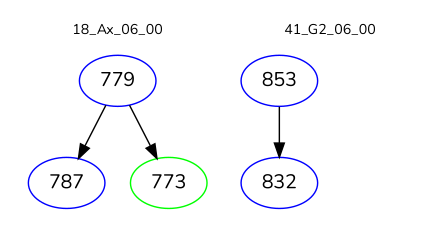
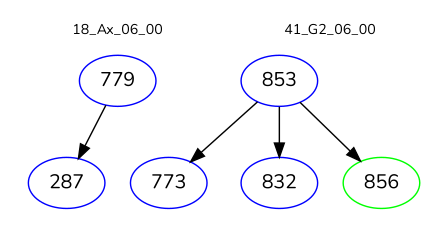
edge "779" -> "773": now "853" -> "773"
node "787": label "787" -> "287"
node "773": color green -> blue
node "856": added
